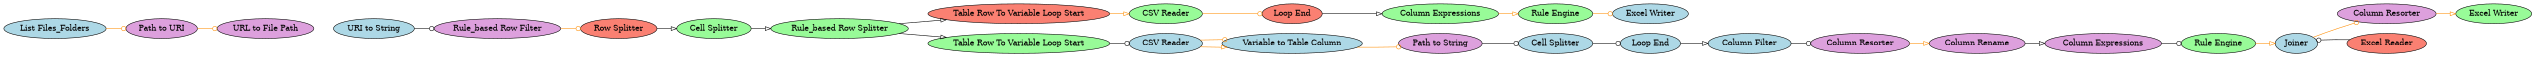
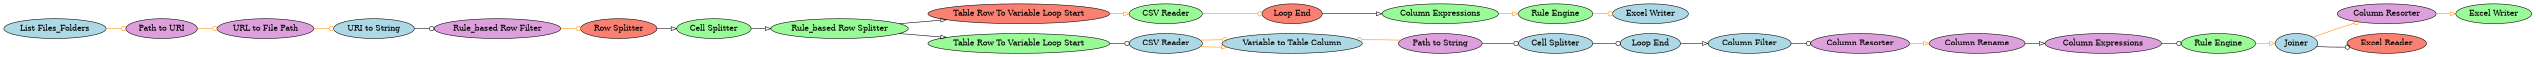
edge "URL to File Path" -> "URI to String": added
edge "Excel Reader" -> "Joiner": reversed
edge "Variable to Table Column" -> "Path to String": reversed
